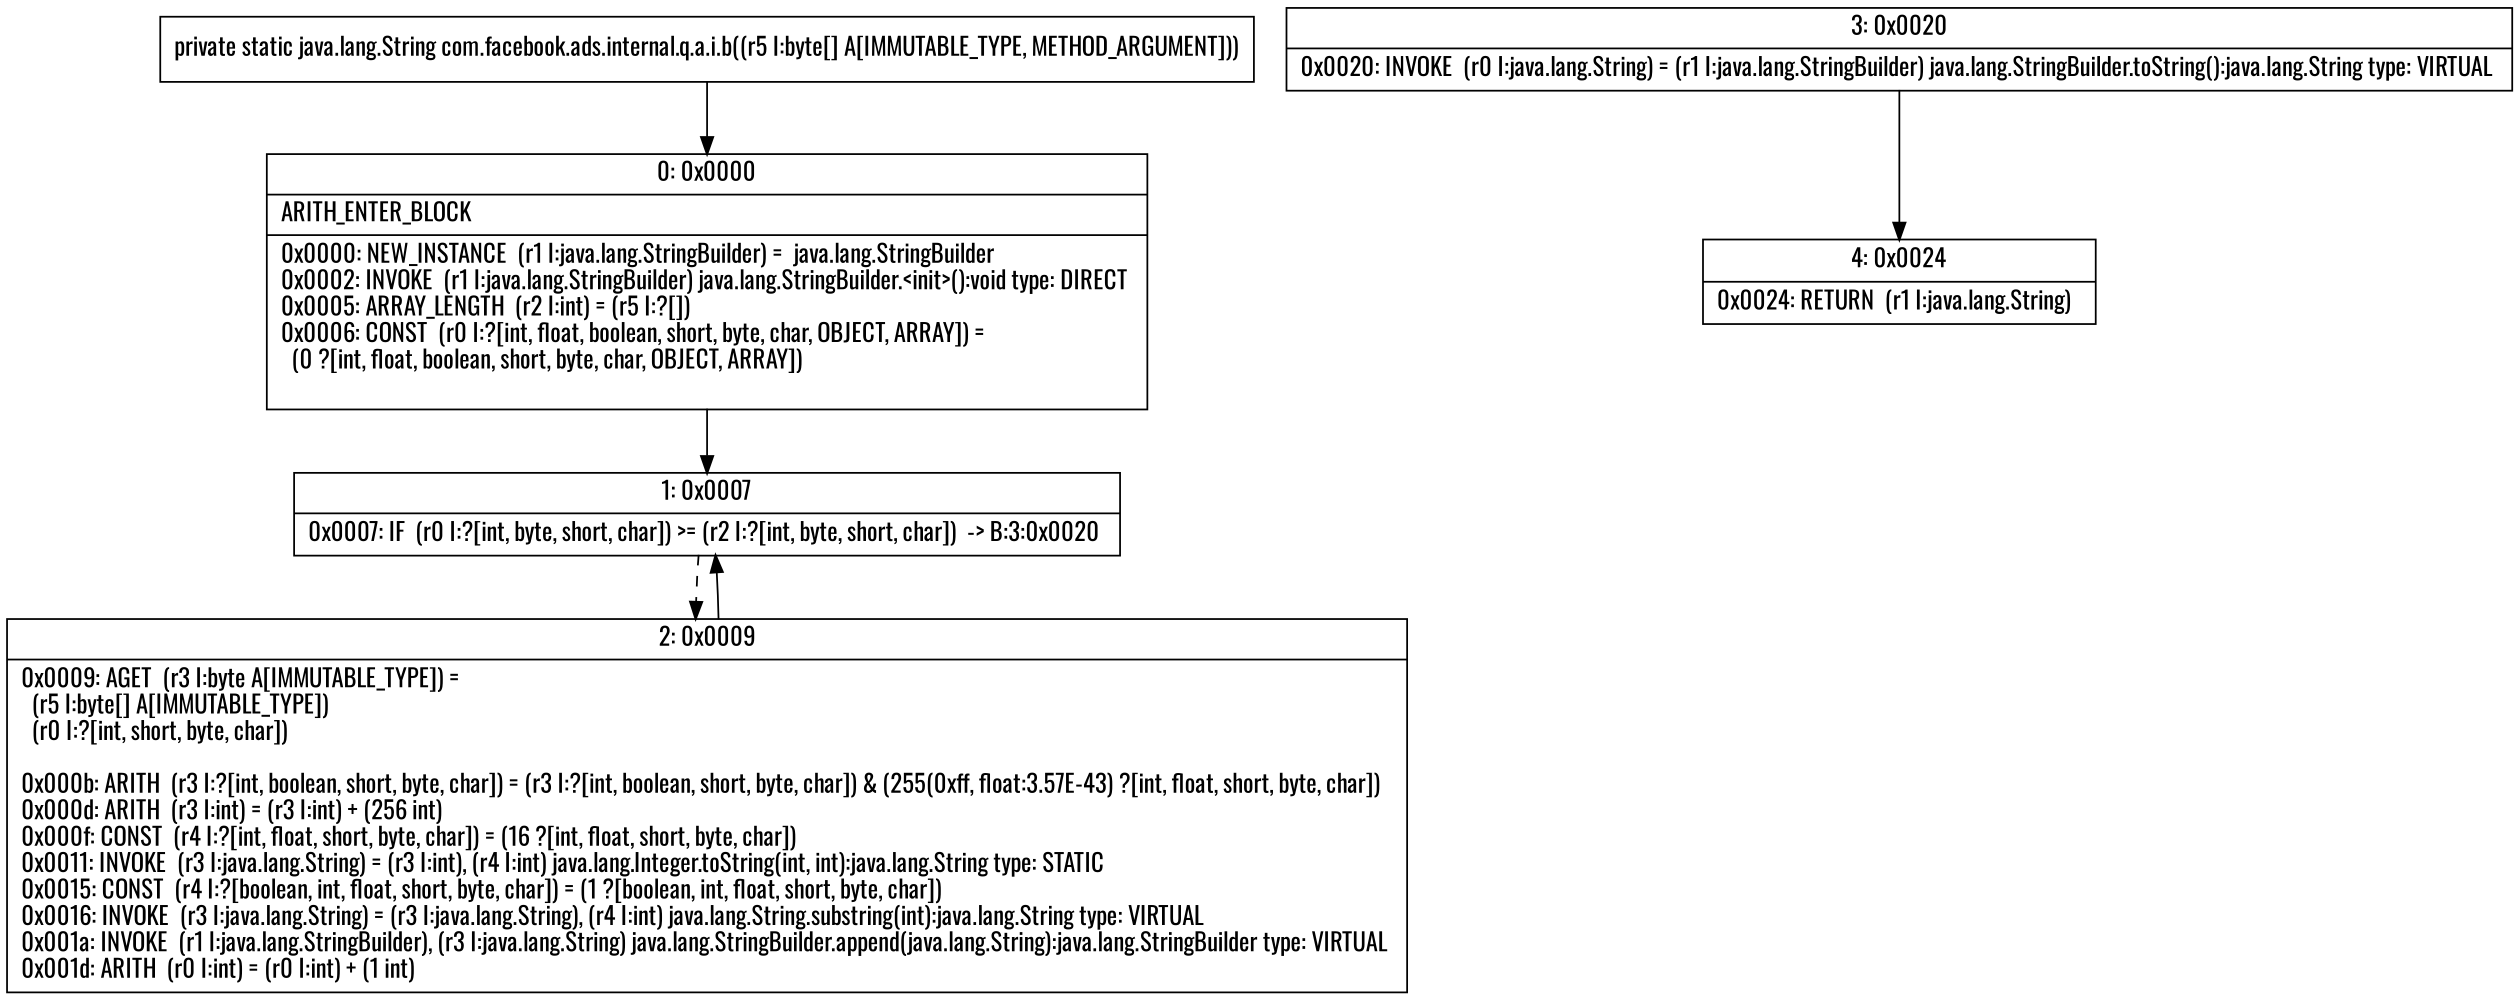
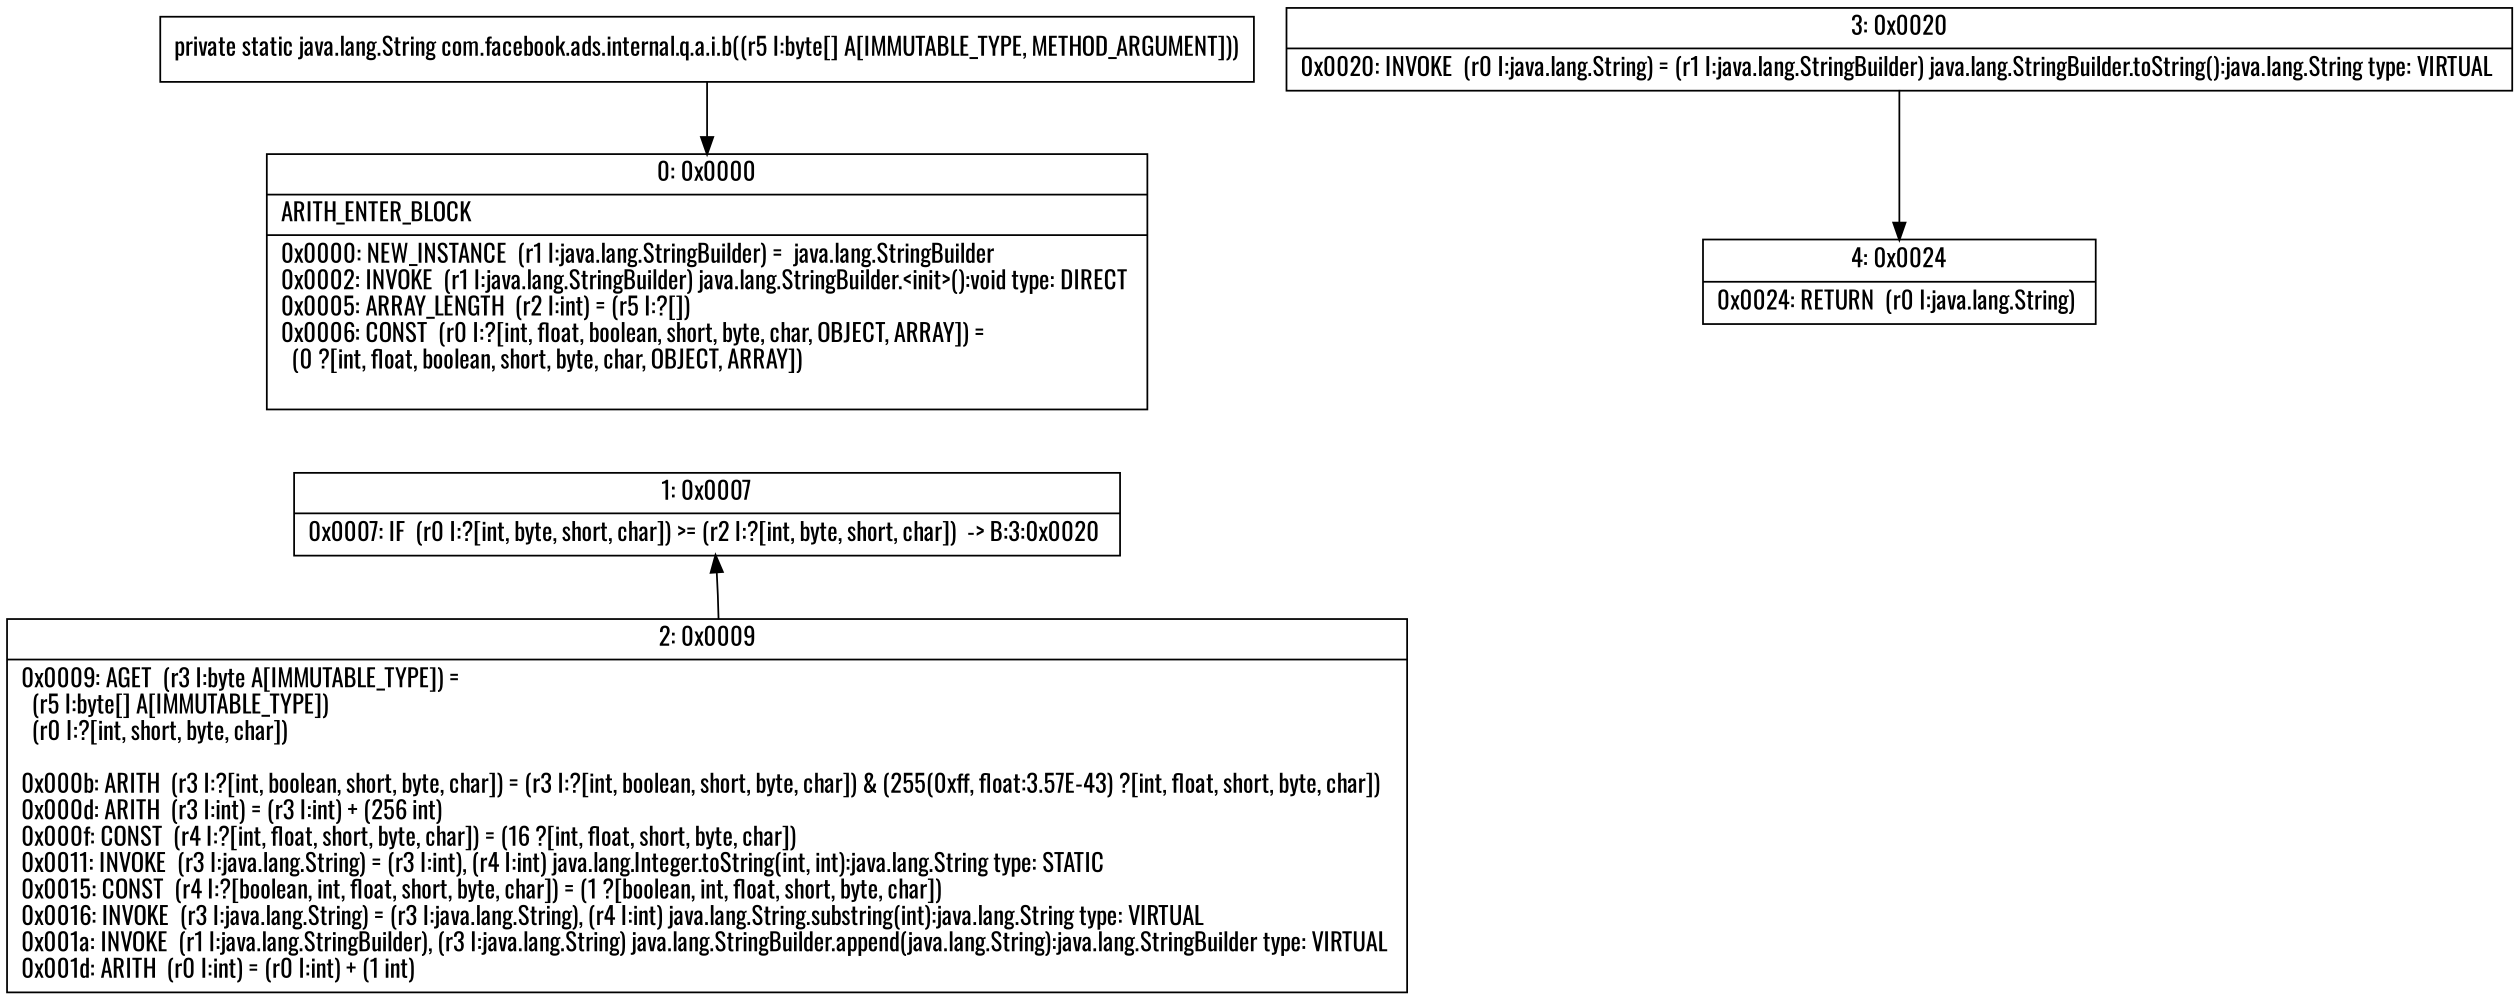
node "4: 0x0024": text "0x0024: RETURN  (r1 I:java.lang.String)" -> "0x0024: RETURN  (r0 I:java.lang.String)"
edge "0: 0x0000" -> "1: 0x0007": removed
edge "1: 0x0007" -> "2: 0x0009": removed
